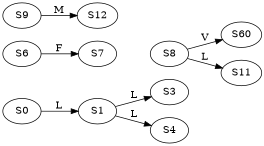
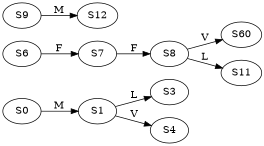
edge "S7" -> "S8": added, label "F"
edge "S0" -> "S1": label "L" -> "M"
edge "S1" -> "S4": label "L" -> "V"
